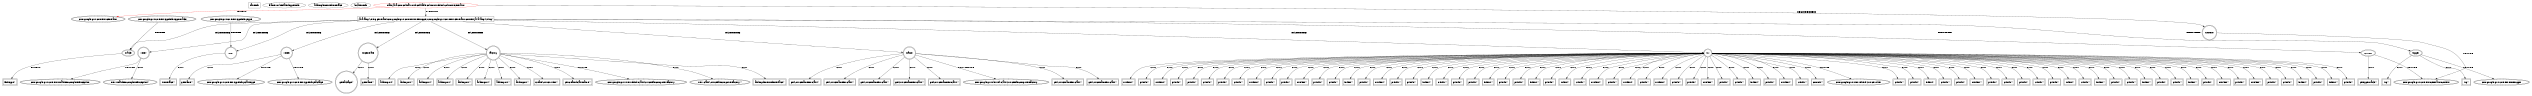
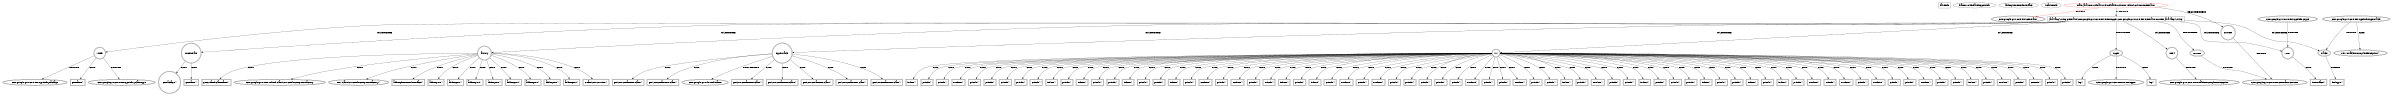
node "Name": label "Name" -> "TypeOracle"
edge "factory" -> "com.google.gwt.user.rebind.ClassSourceFileComposerFactory": label "OF_TYPE" -> "CALL"
edge "VAR4" -> "new UnableToCompleteException()": now "com.google.gwt.core.ext.typeinfo.TypeOracle" -> "new UnableToCompleteException()"
node "com.google.gwt.dev.util.ClassSourceFileComposerFactory": label "com.google.gwt.dev.util.ClassSourceFileComposerFactory" -> "com.google.gwt.dev.util.Name"
node "com.google.gwt.user.rebind.SourceWriter": removed
node "getTypeOracle()": removed
